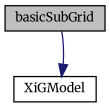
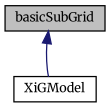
edge "basicSubGrid" -> "XiGModel": reversed
